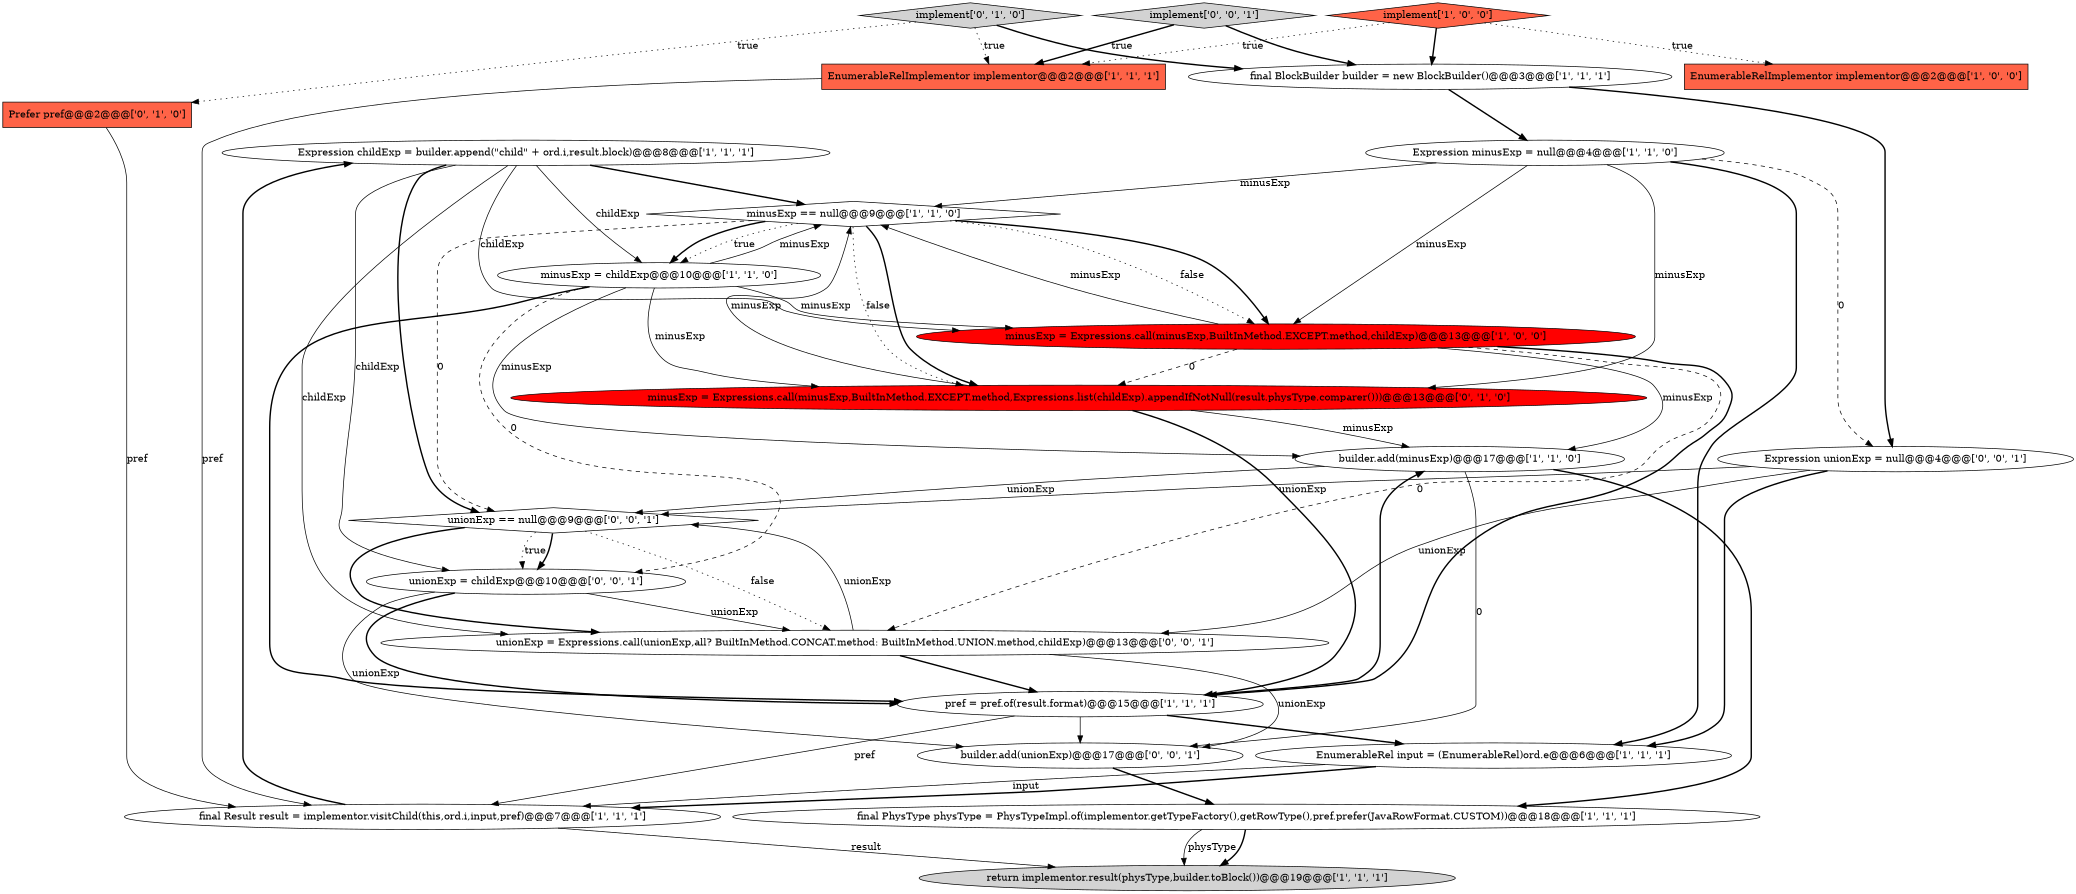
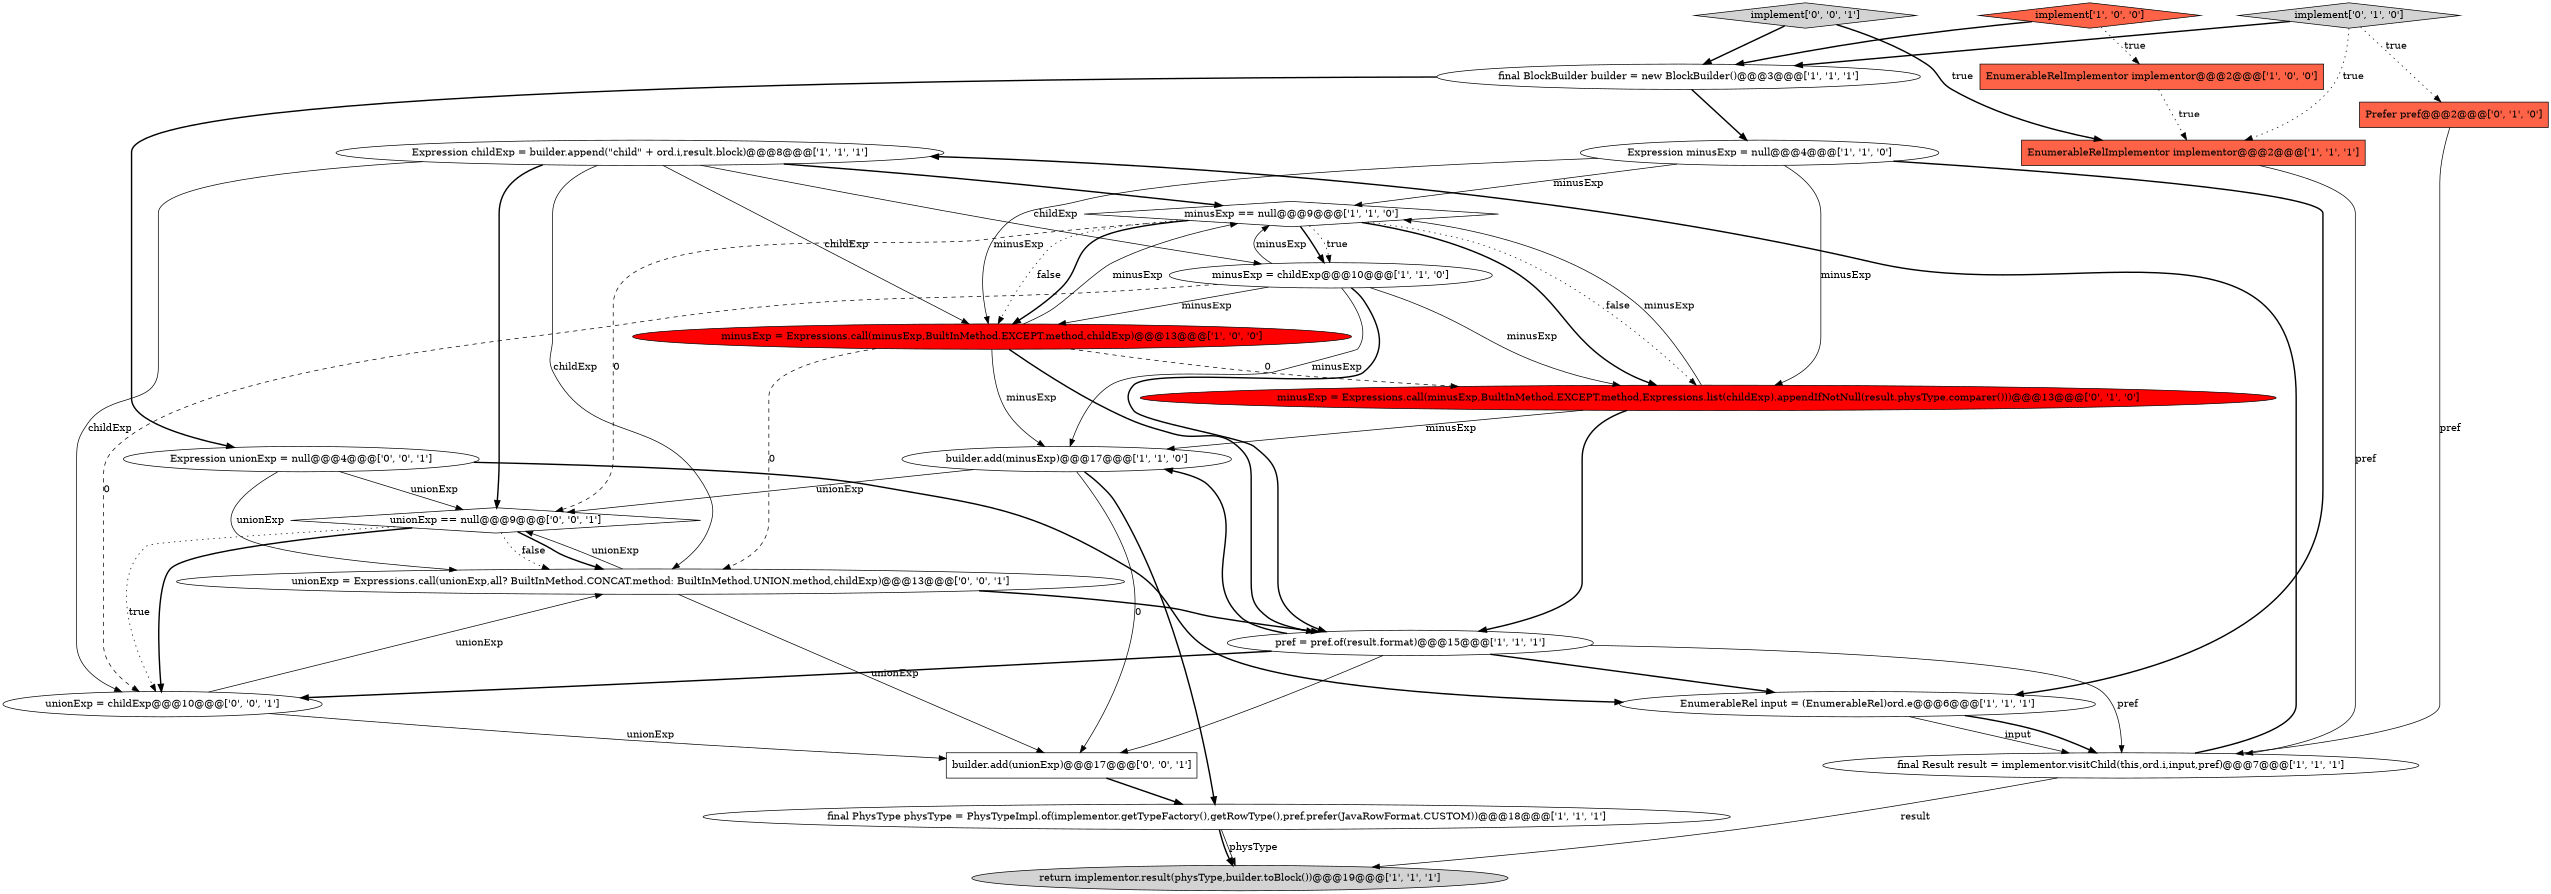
edge "implement['1', '0', '0']" -> "EnumerableRelImplementor implementor@@@2@@@['1', '1', '1']": now "EnumerableRelImplementor implementor@@@2@@@['1', '0', '0']" -> "EnumerableRelImplementor implementor@@@2@@@['1', '1', '1']"
edge "Expression minusExp = null@@@4@@@['1', '1', '0']" -> "Expression unionExp = null@@@4@@@['0', '0', '1']": removed, label "0"
edge "unionExp = childExp@@@10@@@['0', '0', '1']" -> "pref = pref.of(result.format)@@@15@@@['1', '1', '1']": reversed
node "builder.add(unionExp)@@@17@@@['0', '0', '1']": shape ellipse -> box
